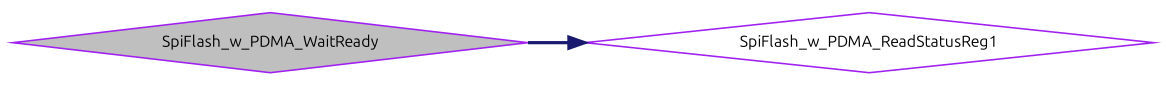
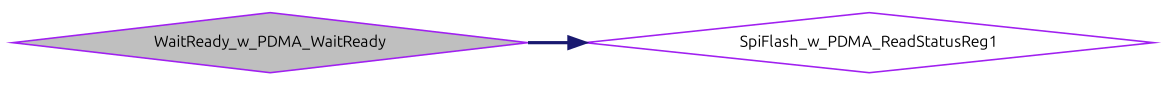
node "SpiFlash_w_PDMA_WaitReady": label "SpiFlash_w_PDMA_WaitReady" -> "WaitReady_w_PDMA_WaitReady"
